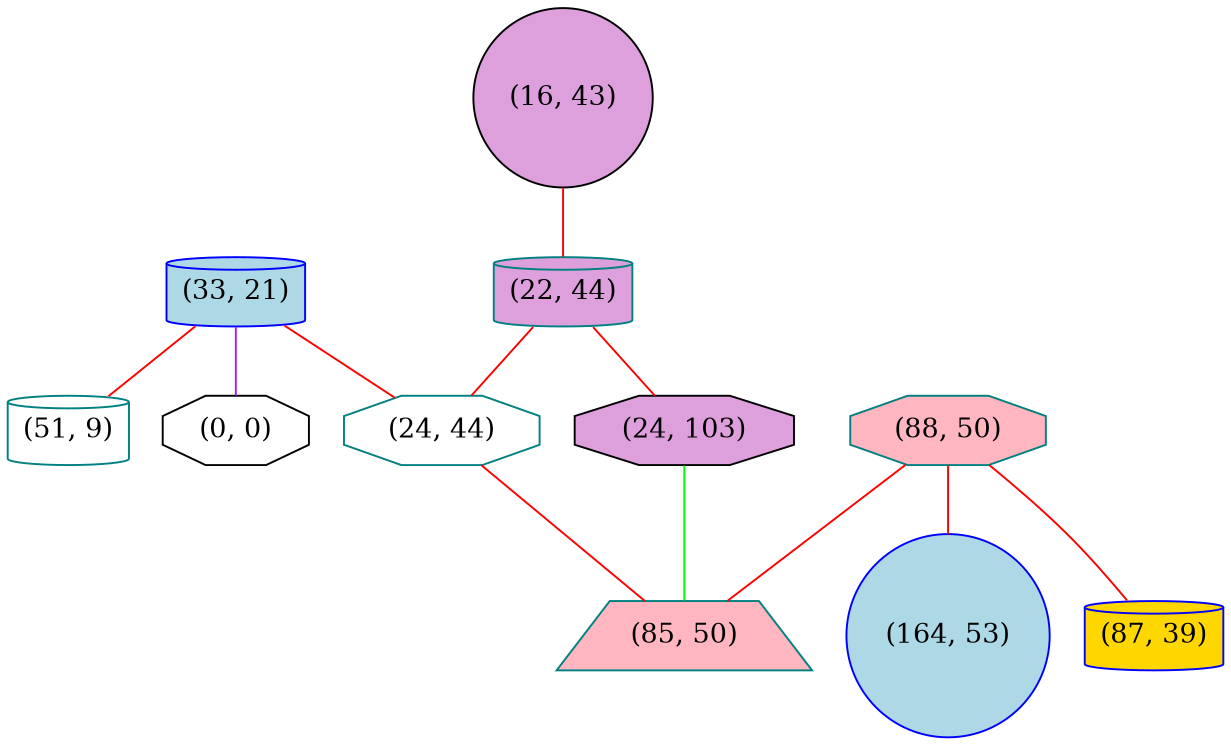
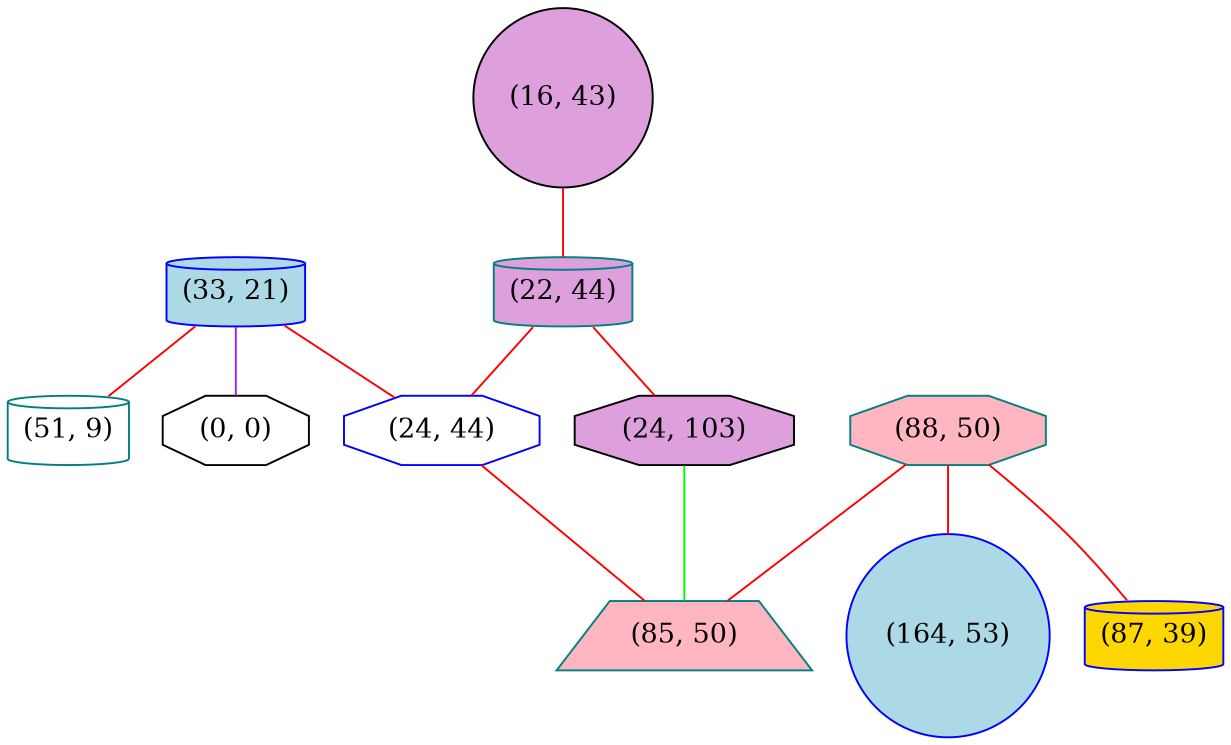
node "(24, 44)": color teal -> blue
